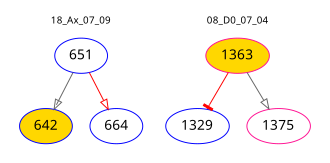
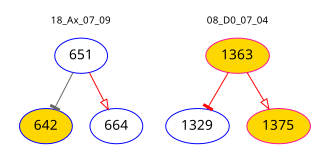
edge "1363" -> "1375": color gray40 -> red
edge "651" -> "642": arrowhead onormal -> tee
node "1375": fillcolor white -> gold
